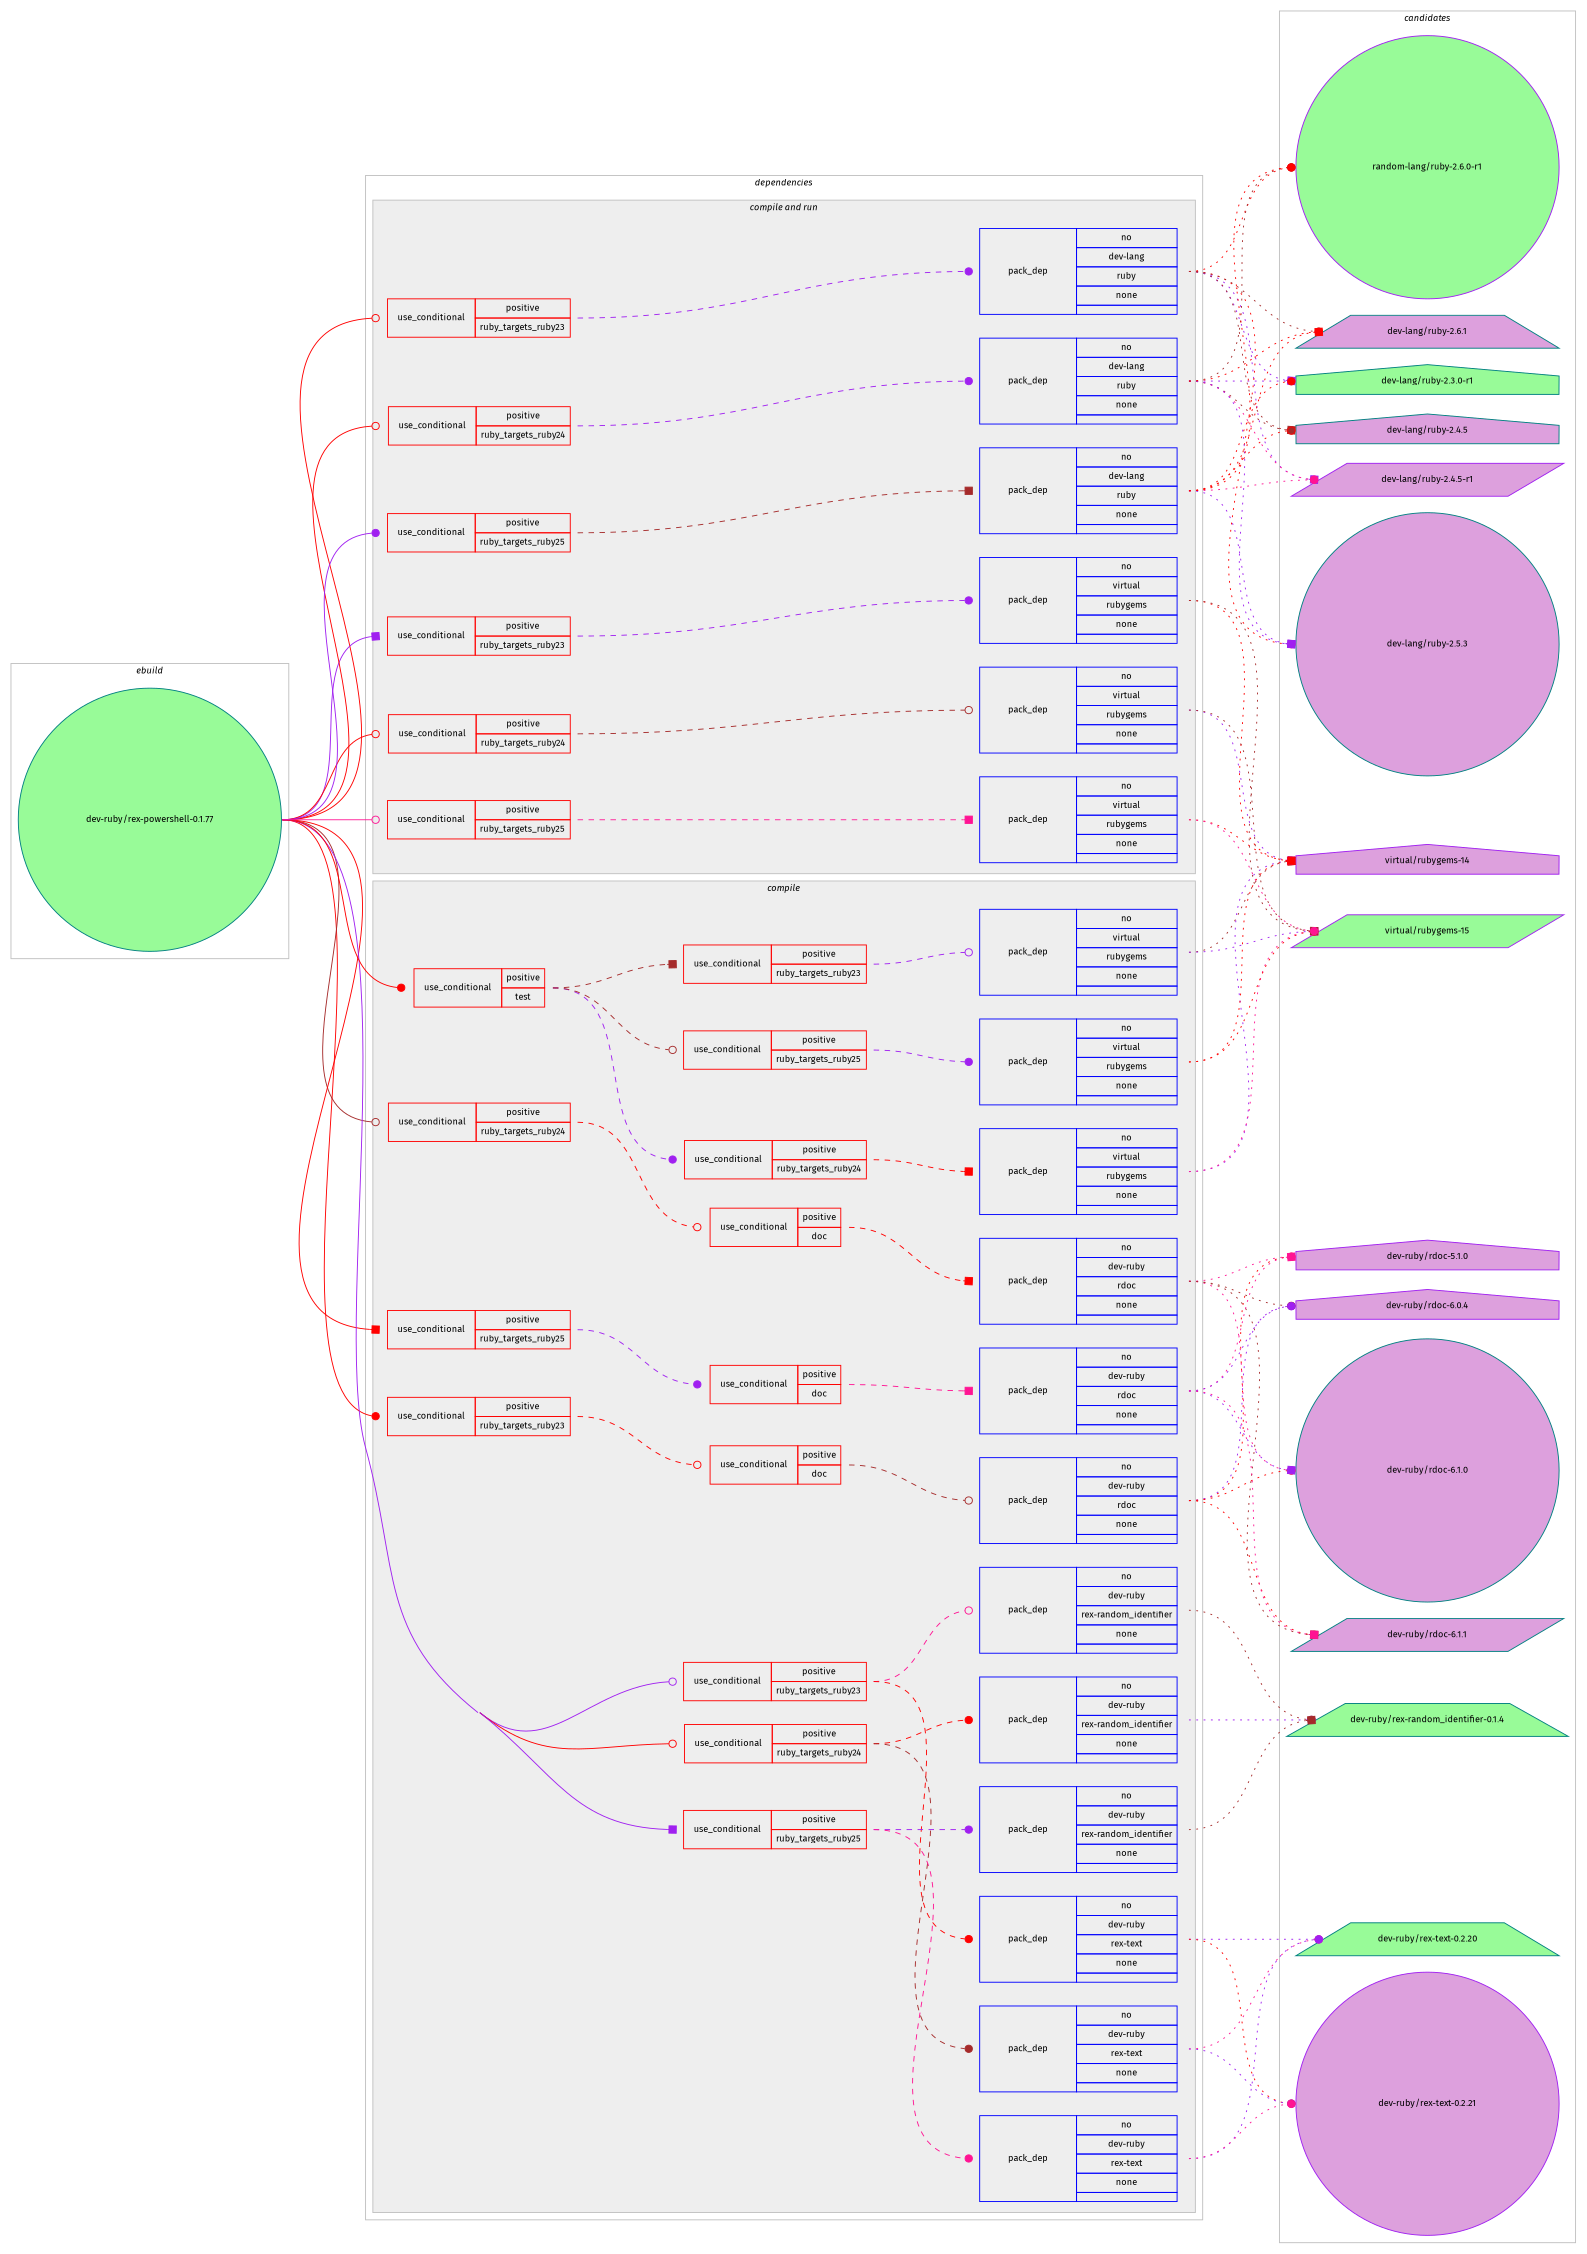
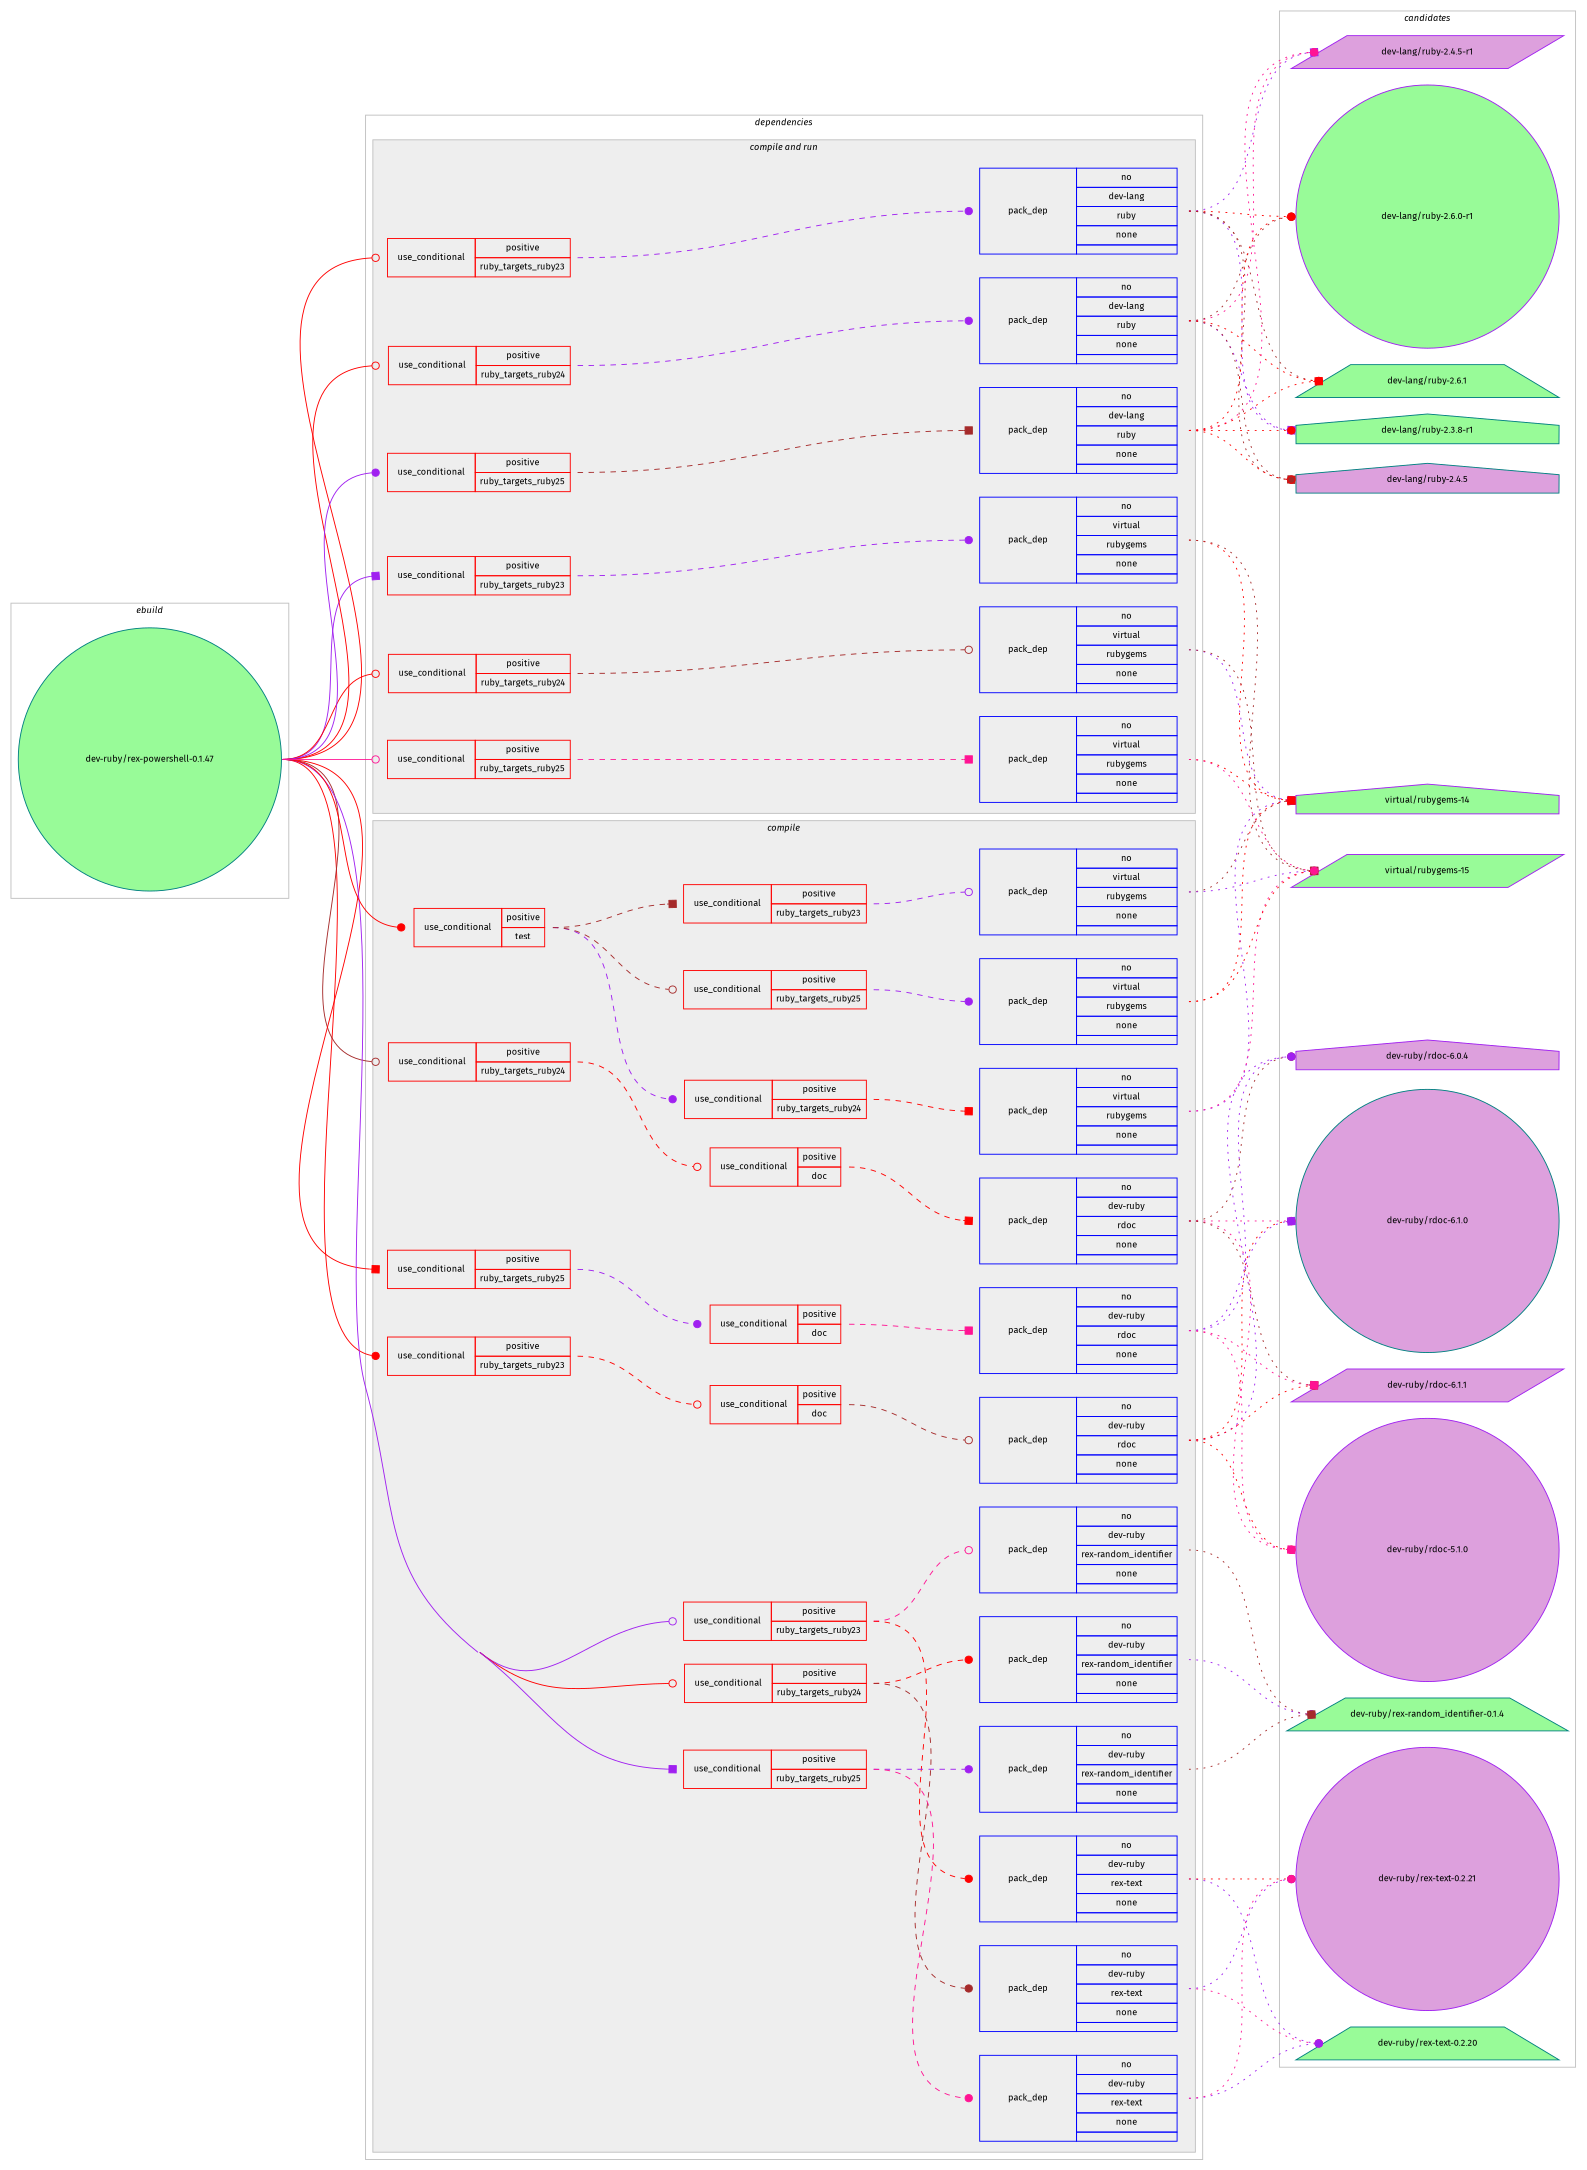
node "random-lang/ruby-2.6.0-r1": label "random-lang/ruby-2.6.0-r1" -> "dev-lang/ruby-2.6.0-r1"
node "dev-lang/ruby-2.6.1": fillcolor plum -> palegreen
node "dev-lang/ruby-2.3.0-r1": label "dev-lang/ruby-2.3.0-r1" -> "dev-lang/ruby-2.3.8-r1"
node "dev-lang/ruby-2.5.3": removed
node "dev-ruby/rex-powershell-0.1.77": label "dev-ruby/rex-powershell-0.1.77" -> "dev-ruby/rex-powershell-0.1.47"
node "virtual/rubygems-14": fillcolor plum -> palegreen
node "dev-ruby/rdoc-5.1.0": shape house -> circle
node "dev-ruby/rdoc-6.1.1": color teal -> purple
